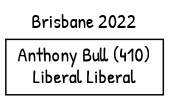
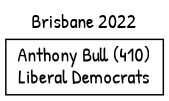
node "Anthony Bull (410) Liberal Liberal": label "Anthony Bull (410) Liberal Liberal" -> "Anthony Bull (410) Liberal Democrats"
